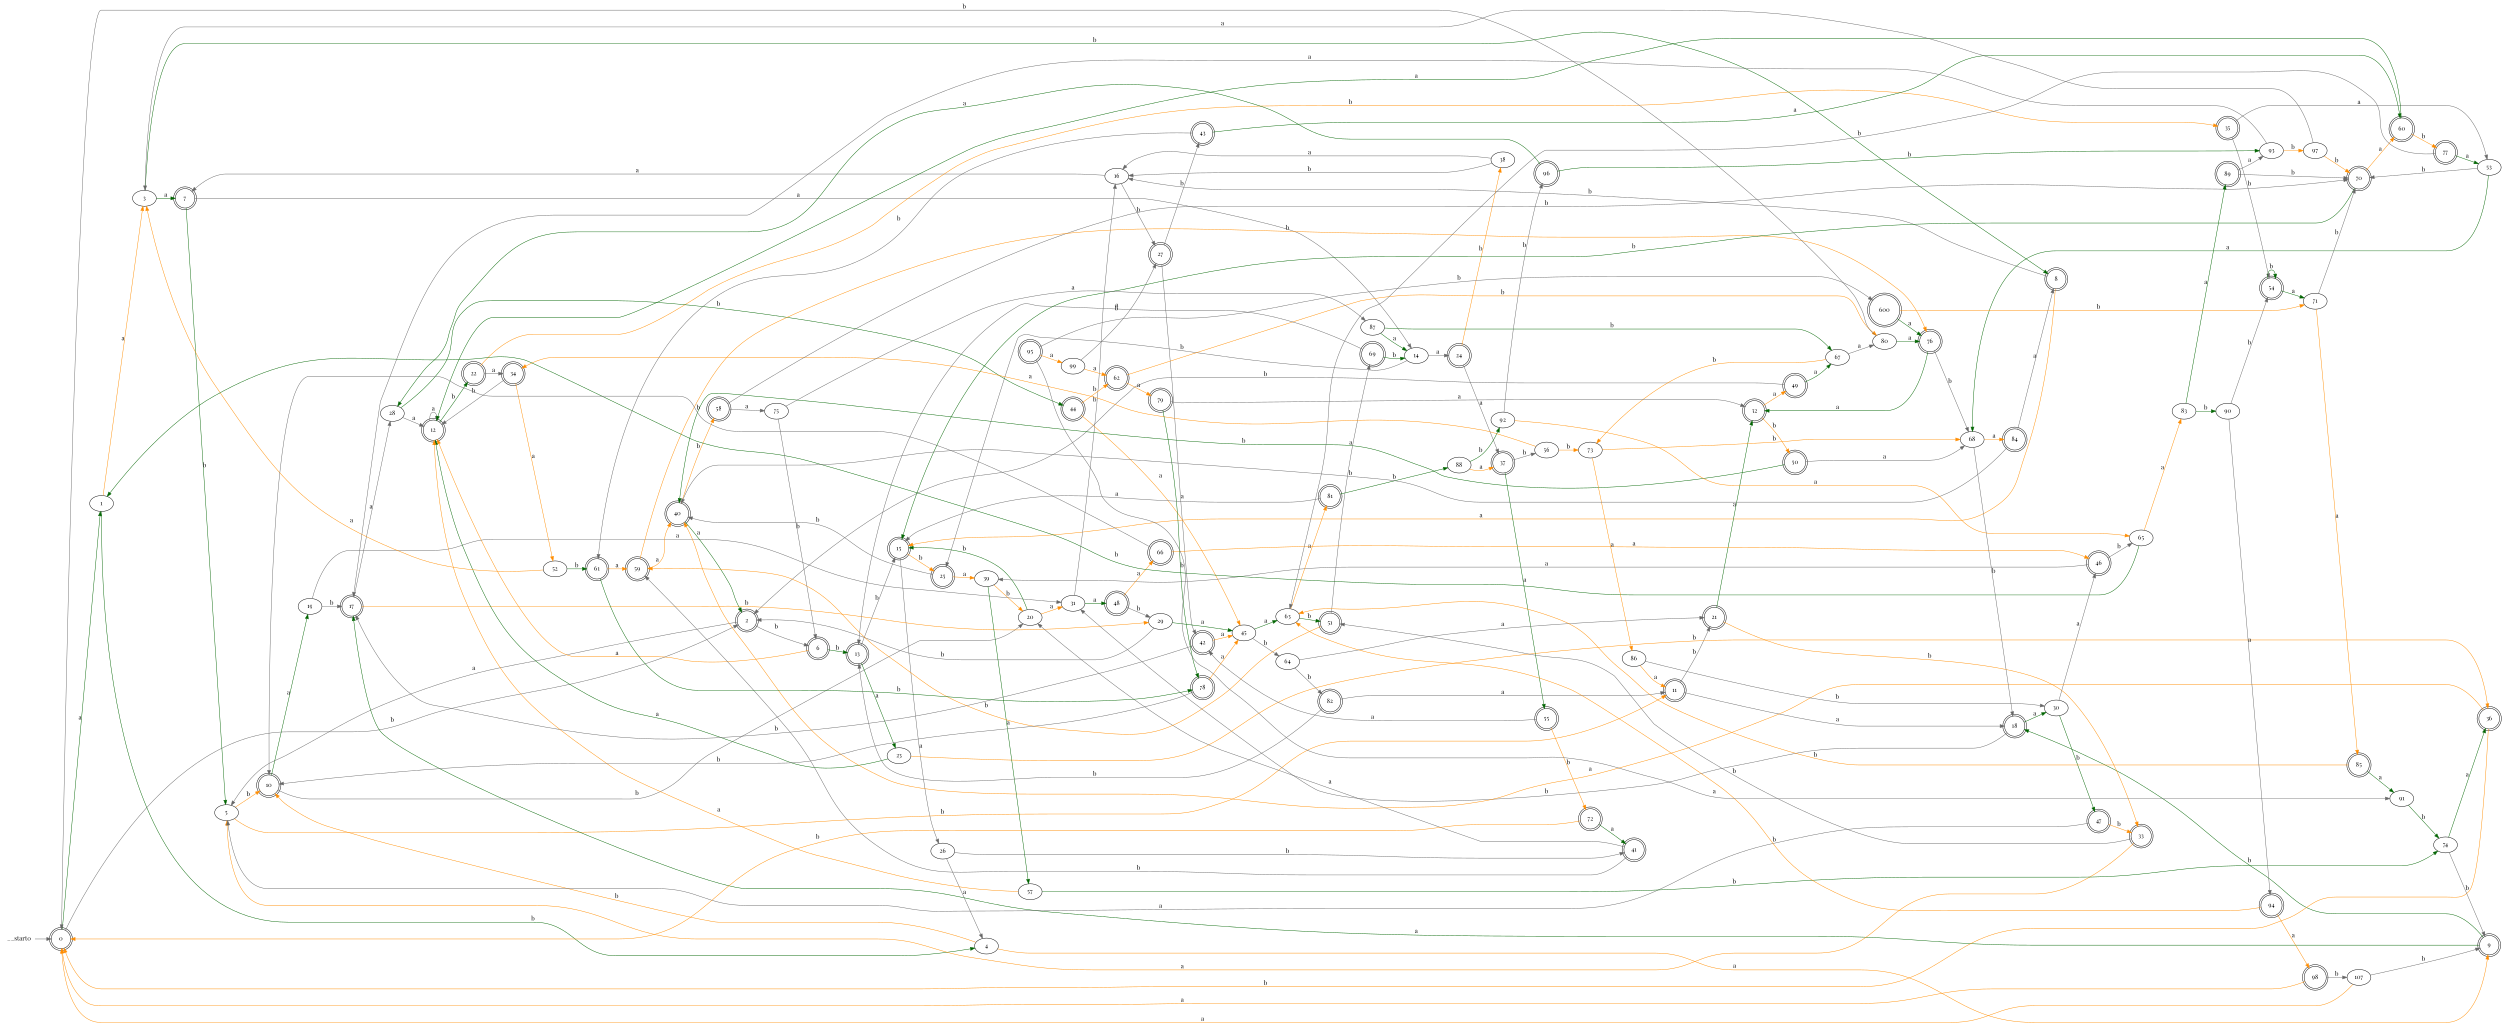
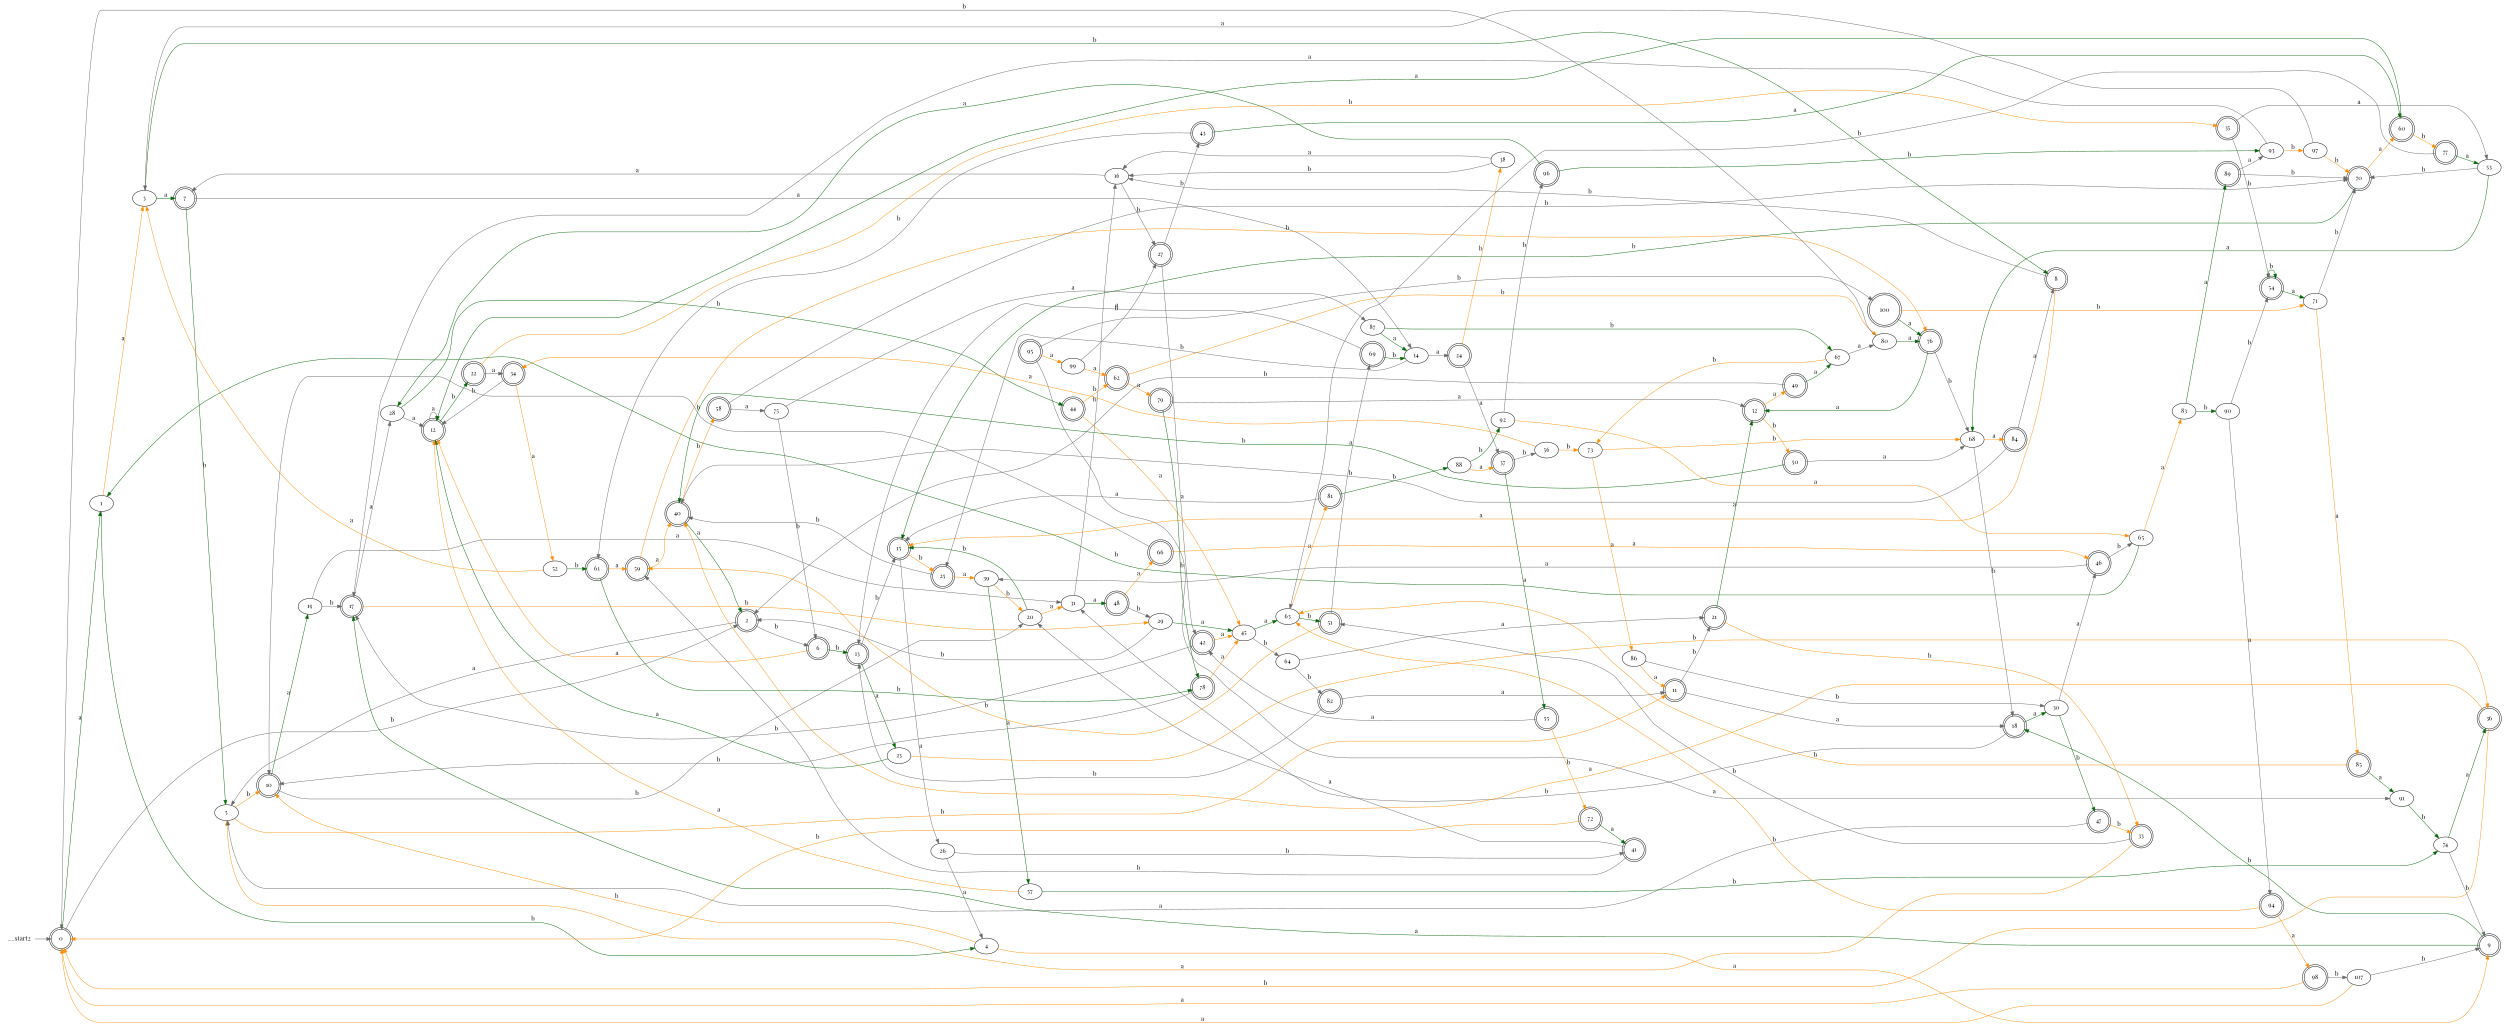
node "600": label "600" -> "100"
node "__start0": label "__start0" -> "__start2"
